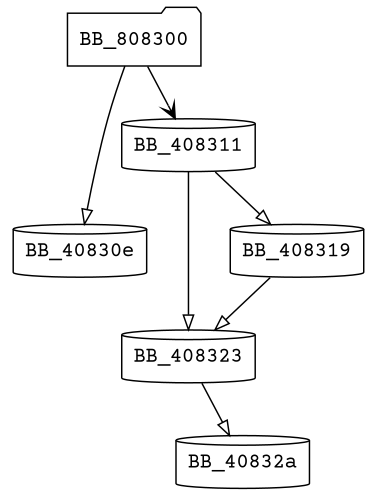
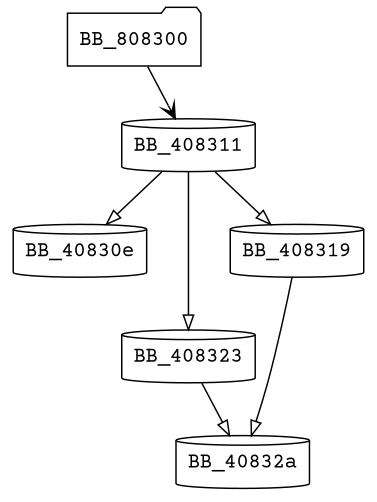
edge "BB_808300" -> "BB_40830e": now "BB_408311" -> "BB_40830e"
edge "BB_408319" -> "BB_408323": now "BB_408319" -> "BB_40832a"
